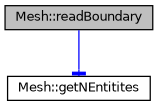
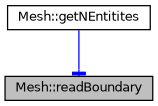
edge "Mesh::readBoundary" -> "Mesh::getNEntitites": reversed
